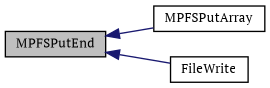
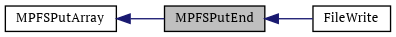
edge "MPFSPutArray" -> "MPFSPutEnd": reversed
